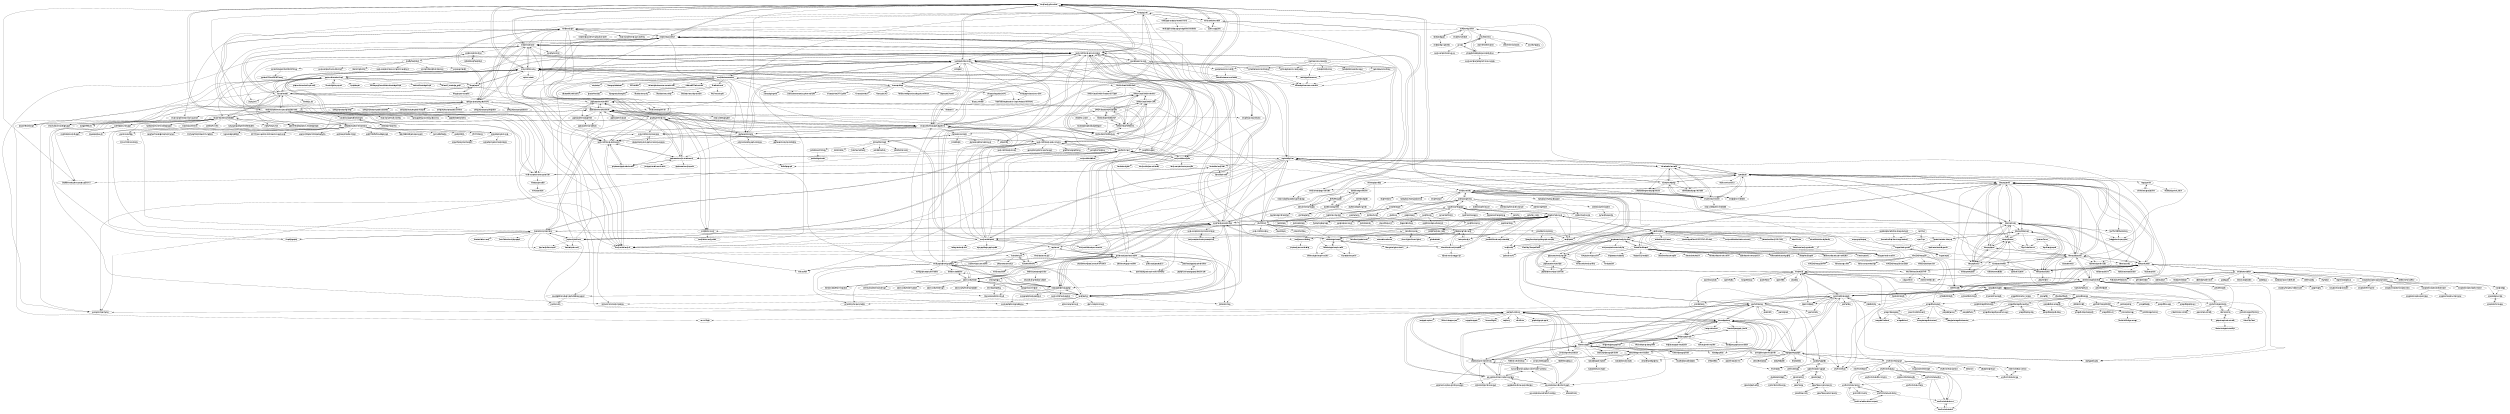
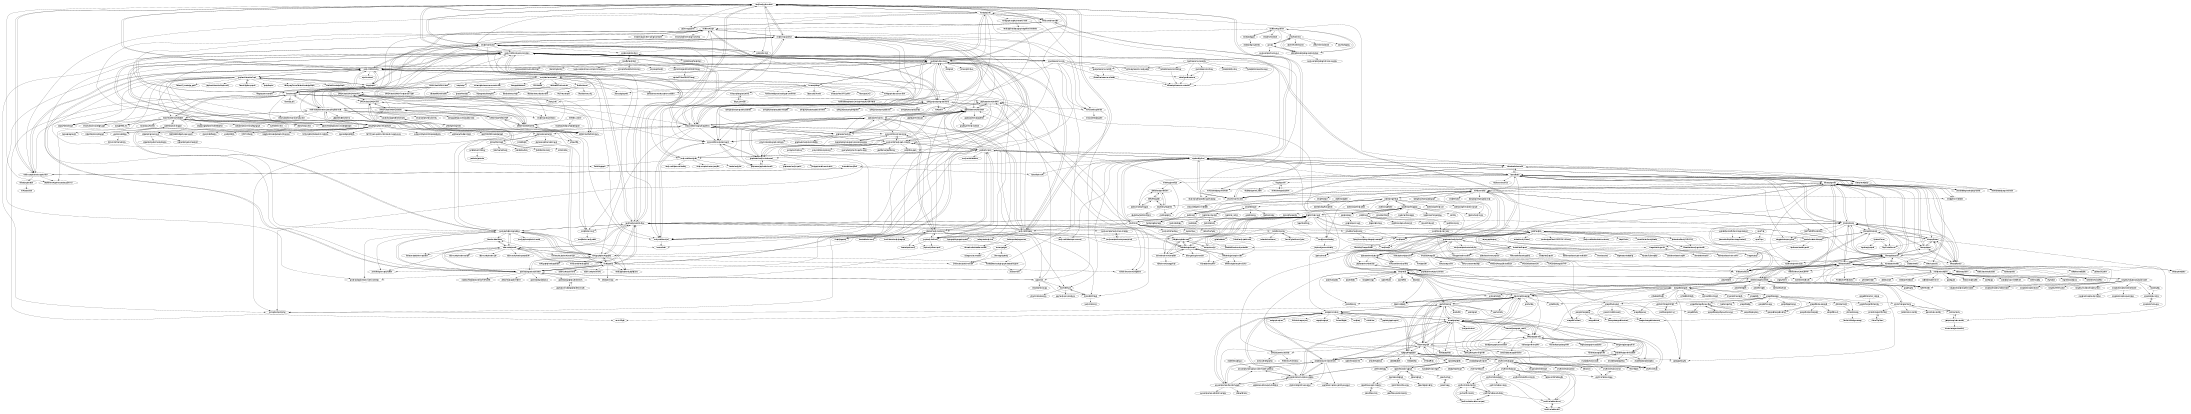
edge "tomasonjo/blogs" -> "tomasonjo/trinity-ie": now "neo4j/graph-data-science" -> "tomasonjo/trinity-ie"
edge "philippkueng/node-neo4j" -> "neo4j-contrib/spatial": reversed
